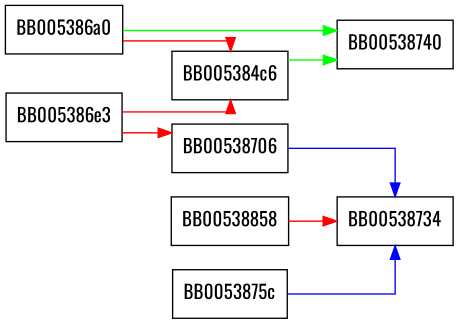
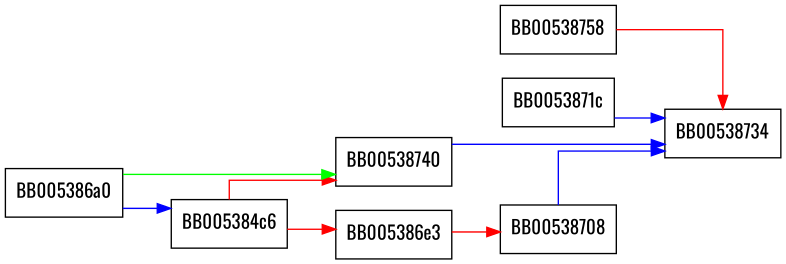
edge "BB005386a0" -> "BB005384c6": color red -> blue
edge "BB005384c6" -> "BB00538740": color green -> red
edge "BB005386e3" -> "BB005384c6": reversed
edge "BB00538740" -> "BB00538734": added
node "BB00538706": label "BB00538706" -> "BB00538708"
node "BB00538858": label "BB00538858" -> "BB00538758"
node "BB0053875c": label "BB0053875c" -> "BB0053871c"
